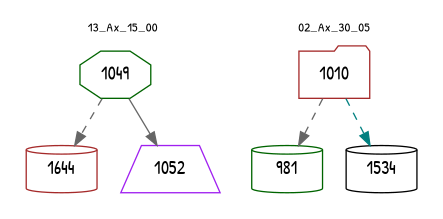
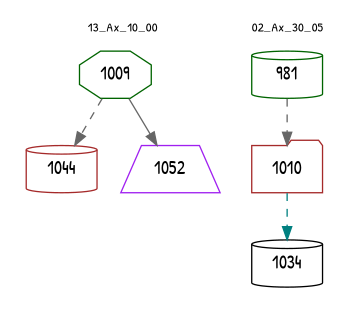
cluster "13_Ax_15_00": label "13_Ax_15_00" -> "13_Ax_10_00"
node "1049": label "1049" -> "1009"
edge "1010" -> "981": reversed
node "1644": label "1644" -> "1044"
node "1534": label "1534" -> "1034"
